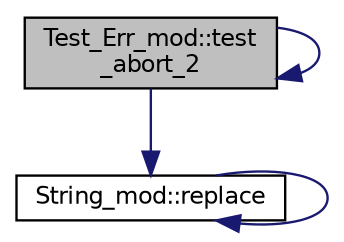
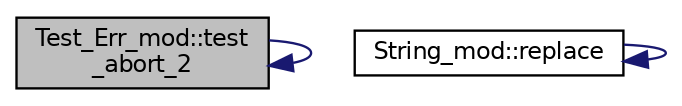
edge "Test_Err_mod::test _abort_2" -> "String_mod::replace": removed
